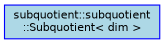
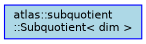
node "subquotient::subquotient ::Subquotient< dim >": label "subquotient::subquotient ::Subquotient< dim >" -> "atlas::subquotient ::Subquotient< dim >"
